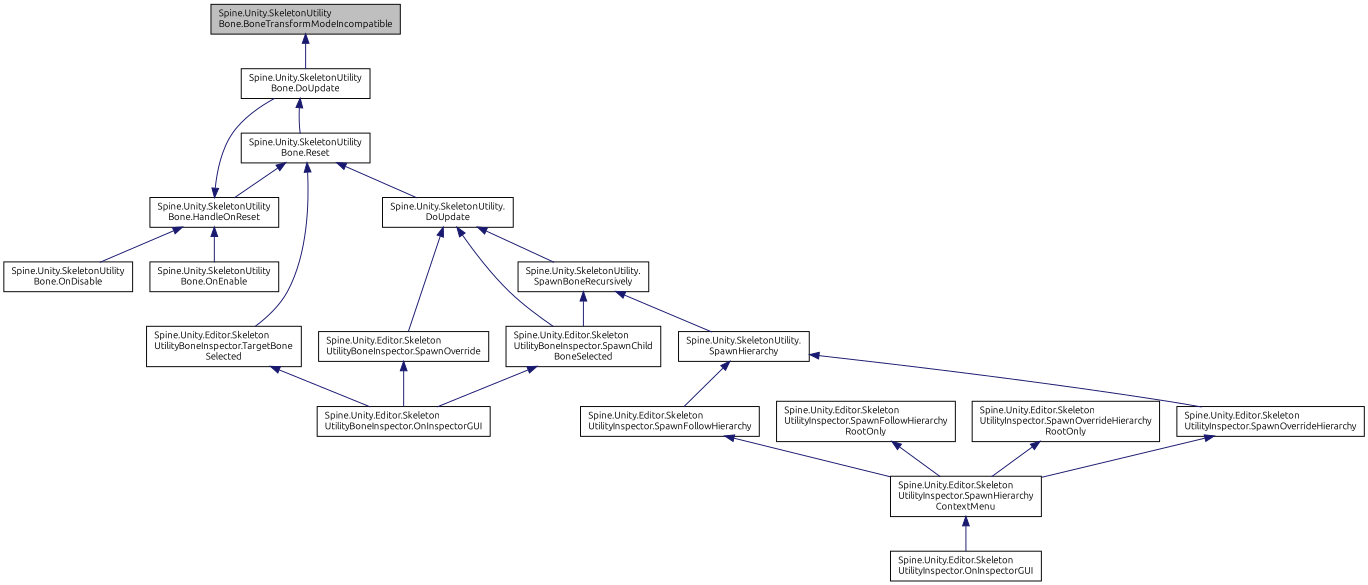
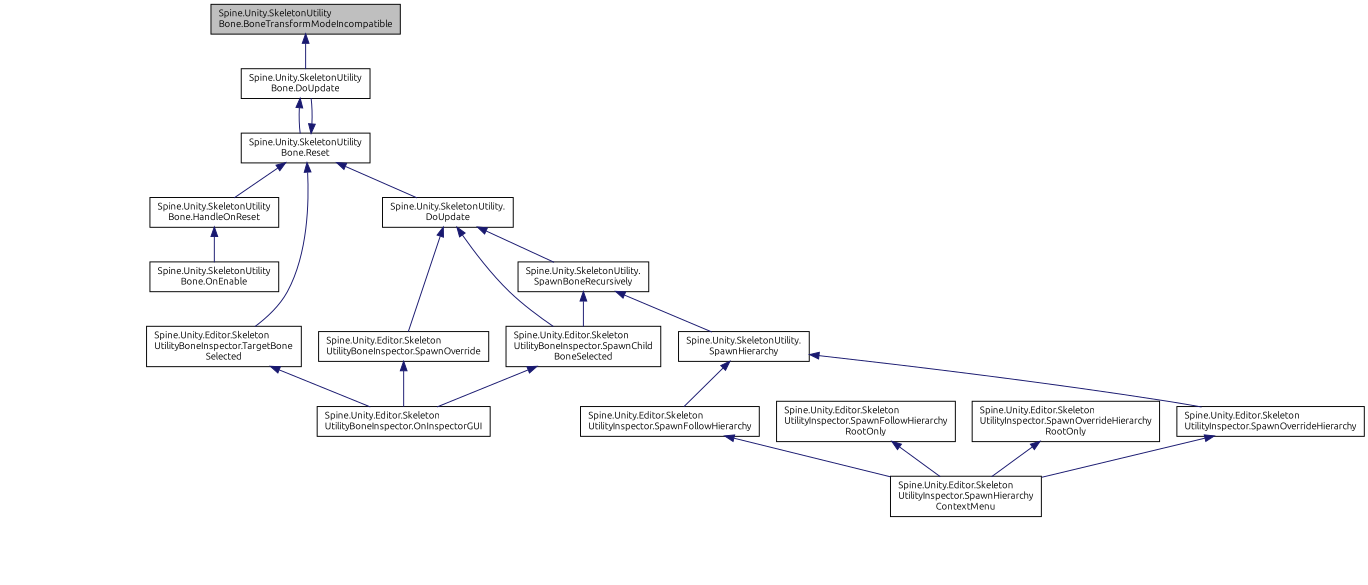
edge "Spine.Unity.SkeletonUtility Bone.DoUpdate" -> "Spine.Unity.SkeletonUtility Bone.HandleOnReset": now "Spine.Unity.SkeletonUtility Bone.DoUpdate" -> "Spine.Unity.SkeletonUtility Bone.Reset"
node "Spine.Unity.SkeletonUtility Bone.OnDisable": removed
node "Spine.Unity.Editor.Skeleton UtilityInspector.OnInspectorGUI": removed
